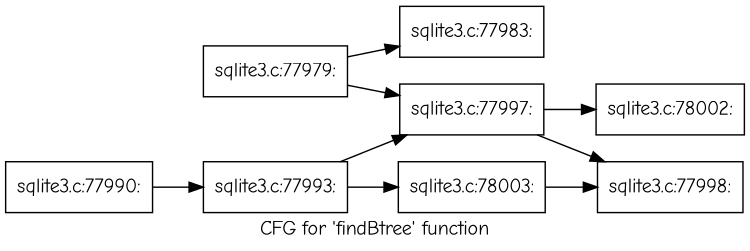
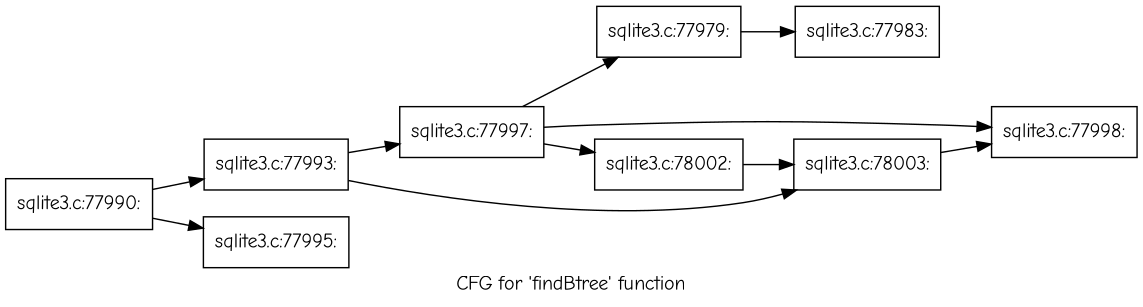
edge "sqlite3.c:77979:" -> "sqlite3.c:77997:": reversed
edge "sqlite3.c:78002:" -> "sqlite3.c:78003:": added
node "sqlite3.c:77995:": added
